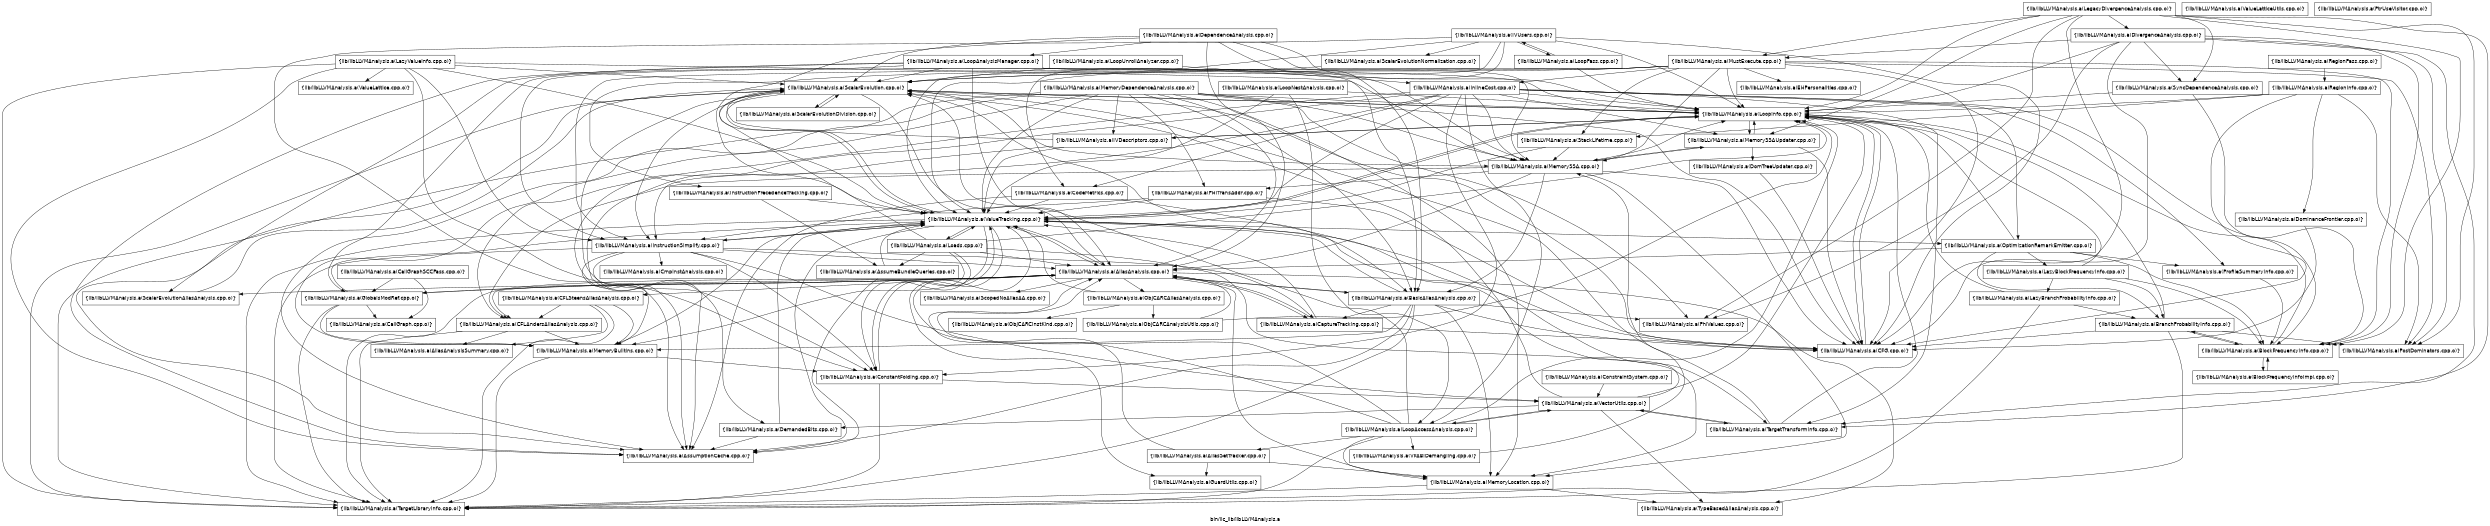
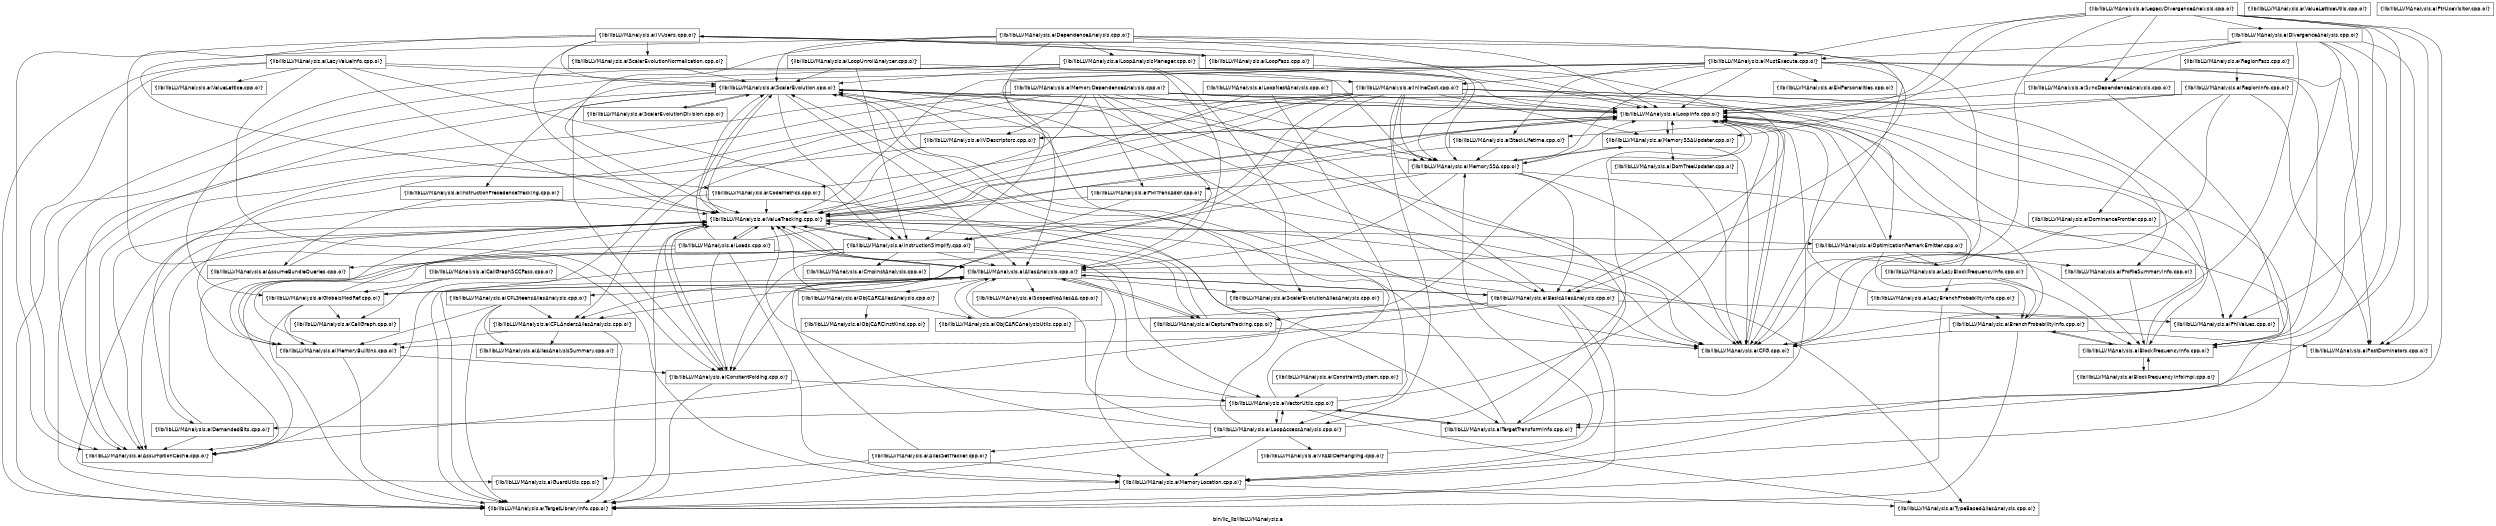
edge "{lib/libLLVMAnalysis.a(DependenceAnalysis.cpp.o)}" -> "{lib/libLLVMAnalysis.a(MemoryLocation.cpp.o)}": added
